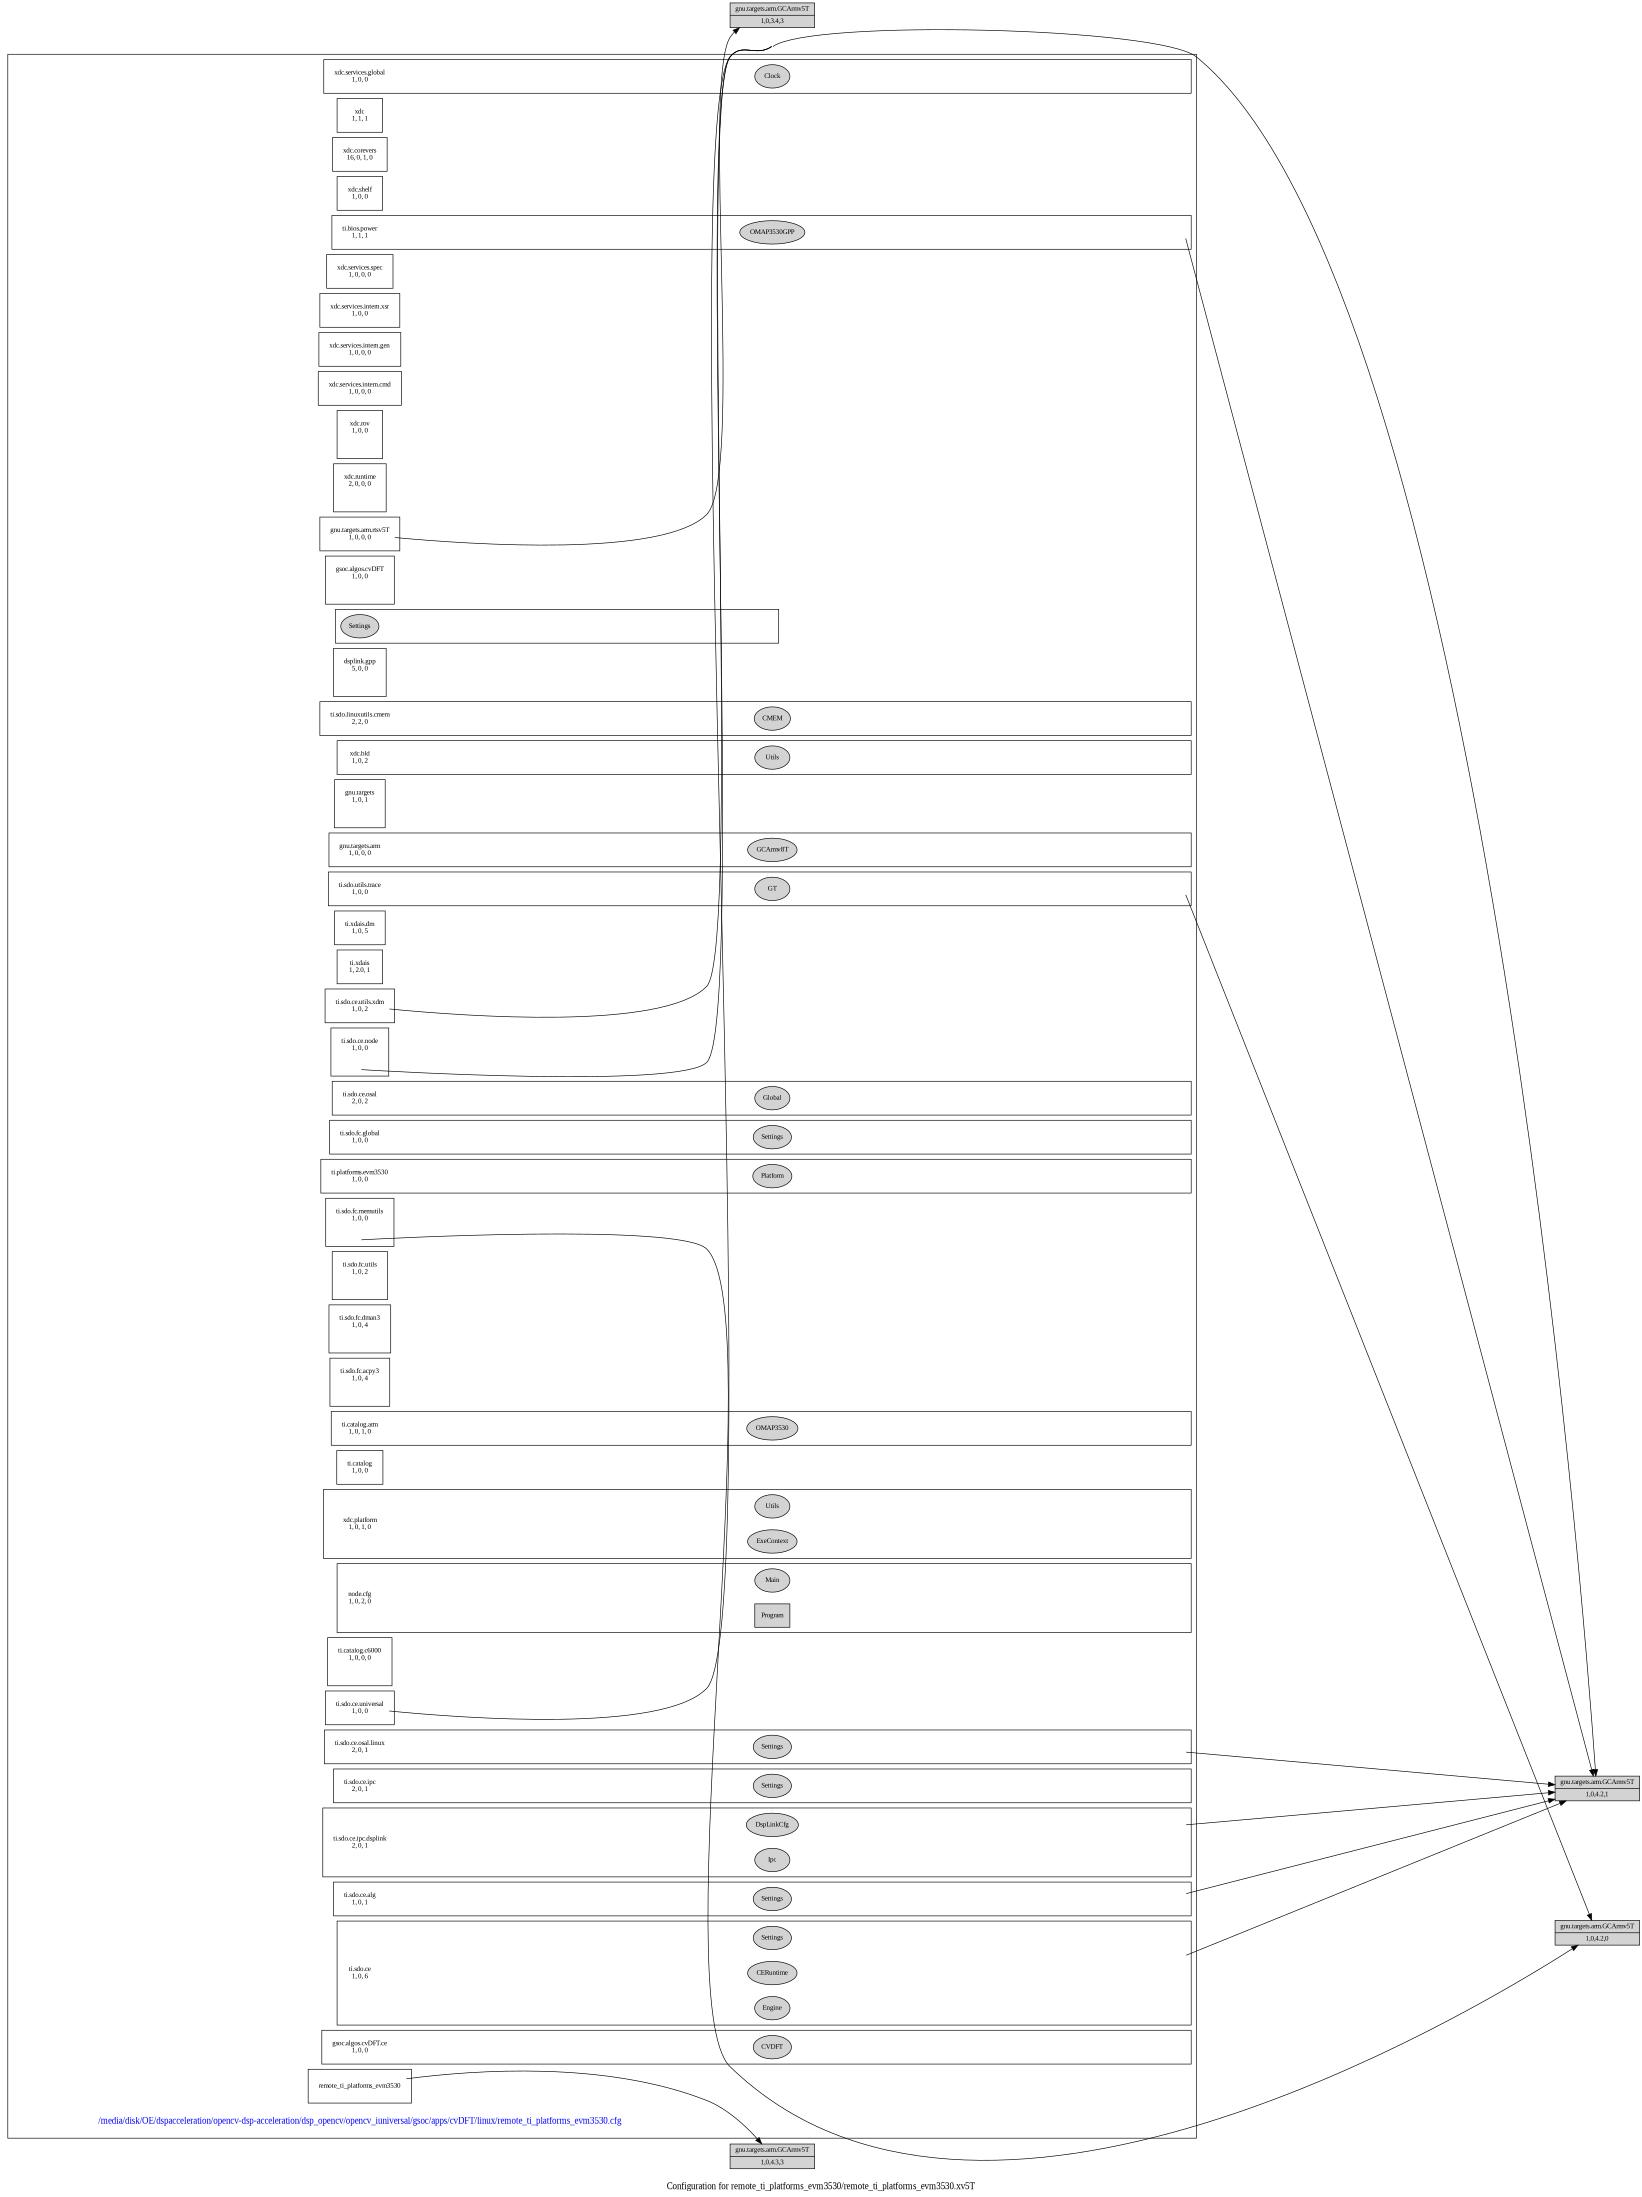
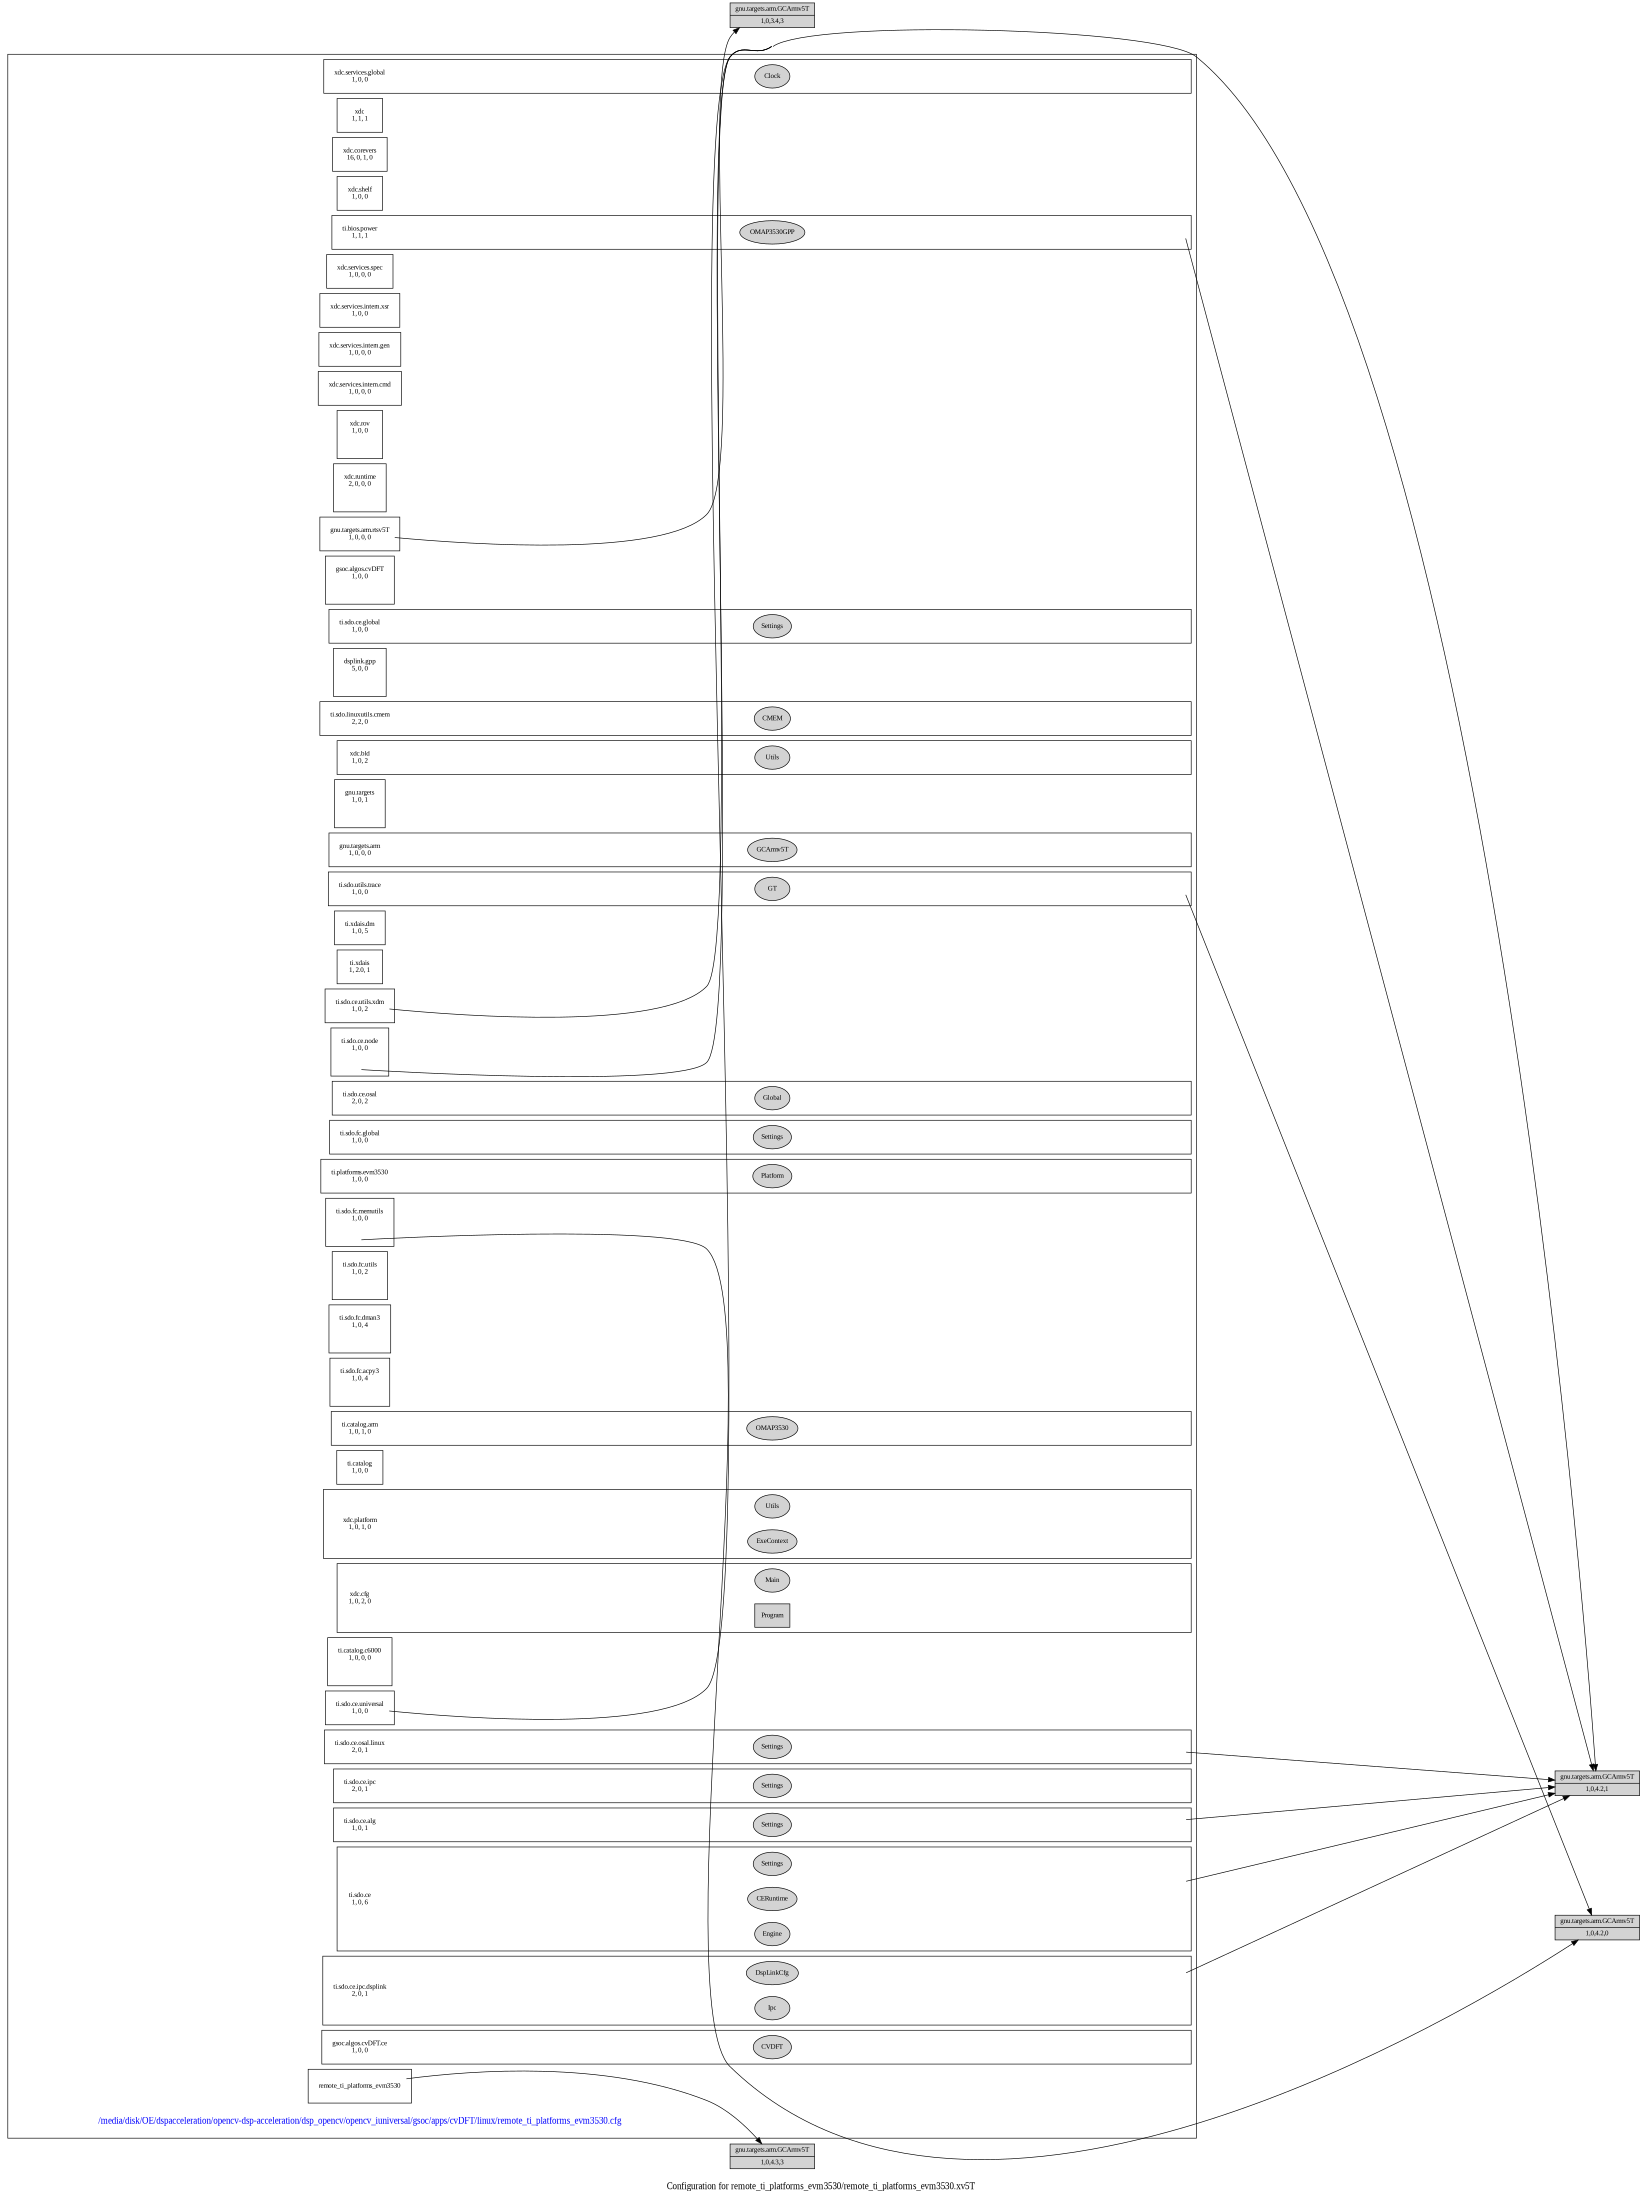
node "ti.sdo.ce.global 1, 0, 0": added
node "GCArmv8T": label "GCArmv8T" -> "GCArmv5T"
node "node.cfg 1, 0, 2, 0": label "node.cfg 1, 0, 2, 0" -> "xdc.cfg 1, 0, 2, 0"
